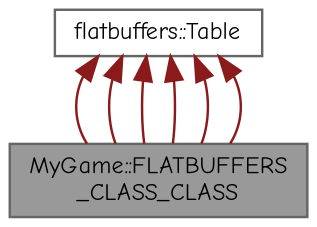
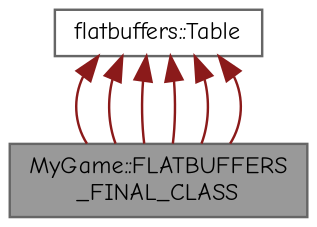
node "MyGame::FLATBUFFERS _CLASS_CLASS": label "MyGame::FLATBUFFERS _CLASS_CLASS" -> "MyGame::FLATBUFFERS _FINAL_CLASS"
